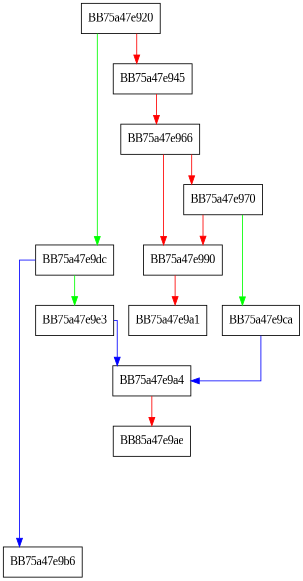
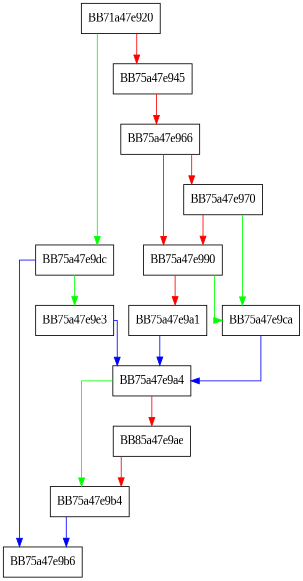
node "BB75a47e920": label "BB75a47e920" -> "BB71a47e920"
edge "BB75a47e990" -> "BB75a47e9ca": added
edge "BB75a47e9a1" -> "BB75a47e9a4": added
node "BB75a47e9b4": added
